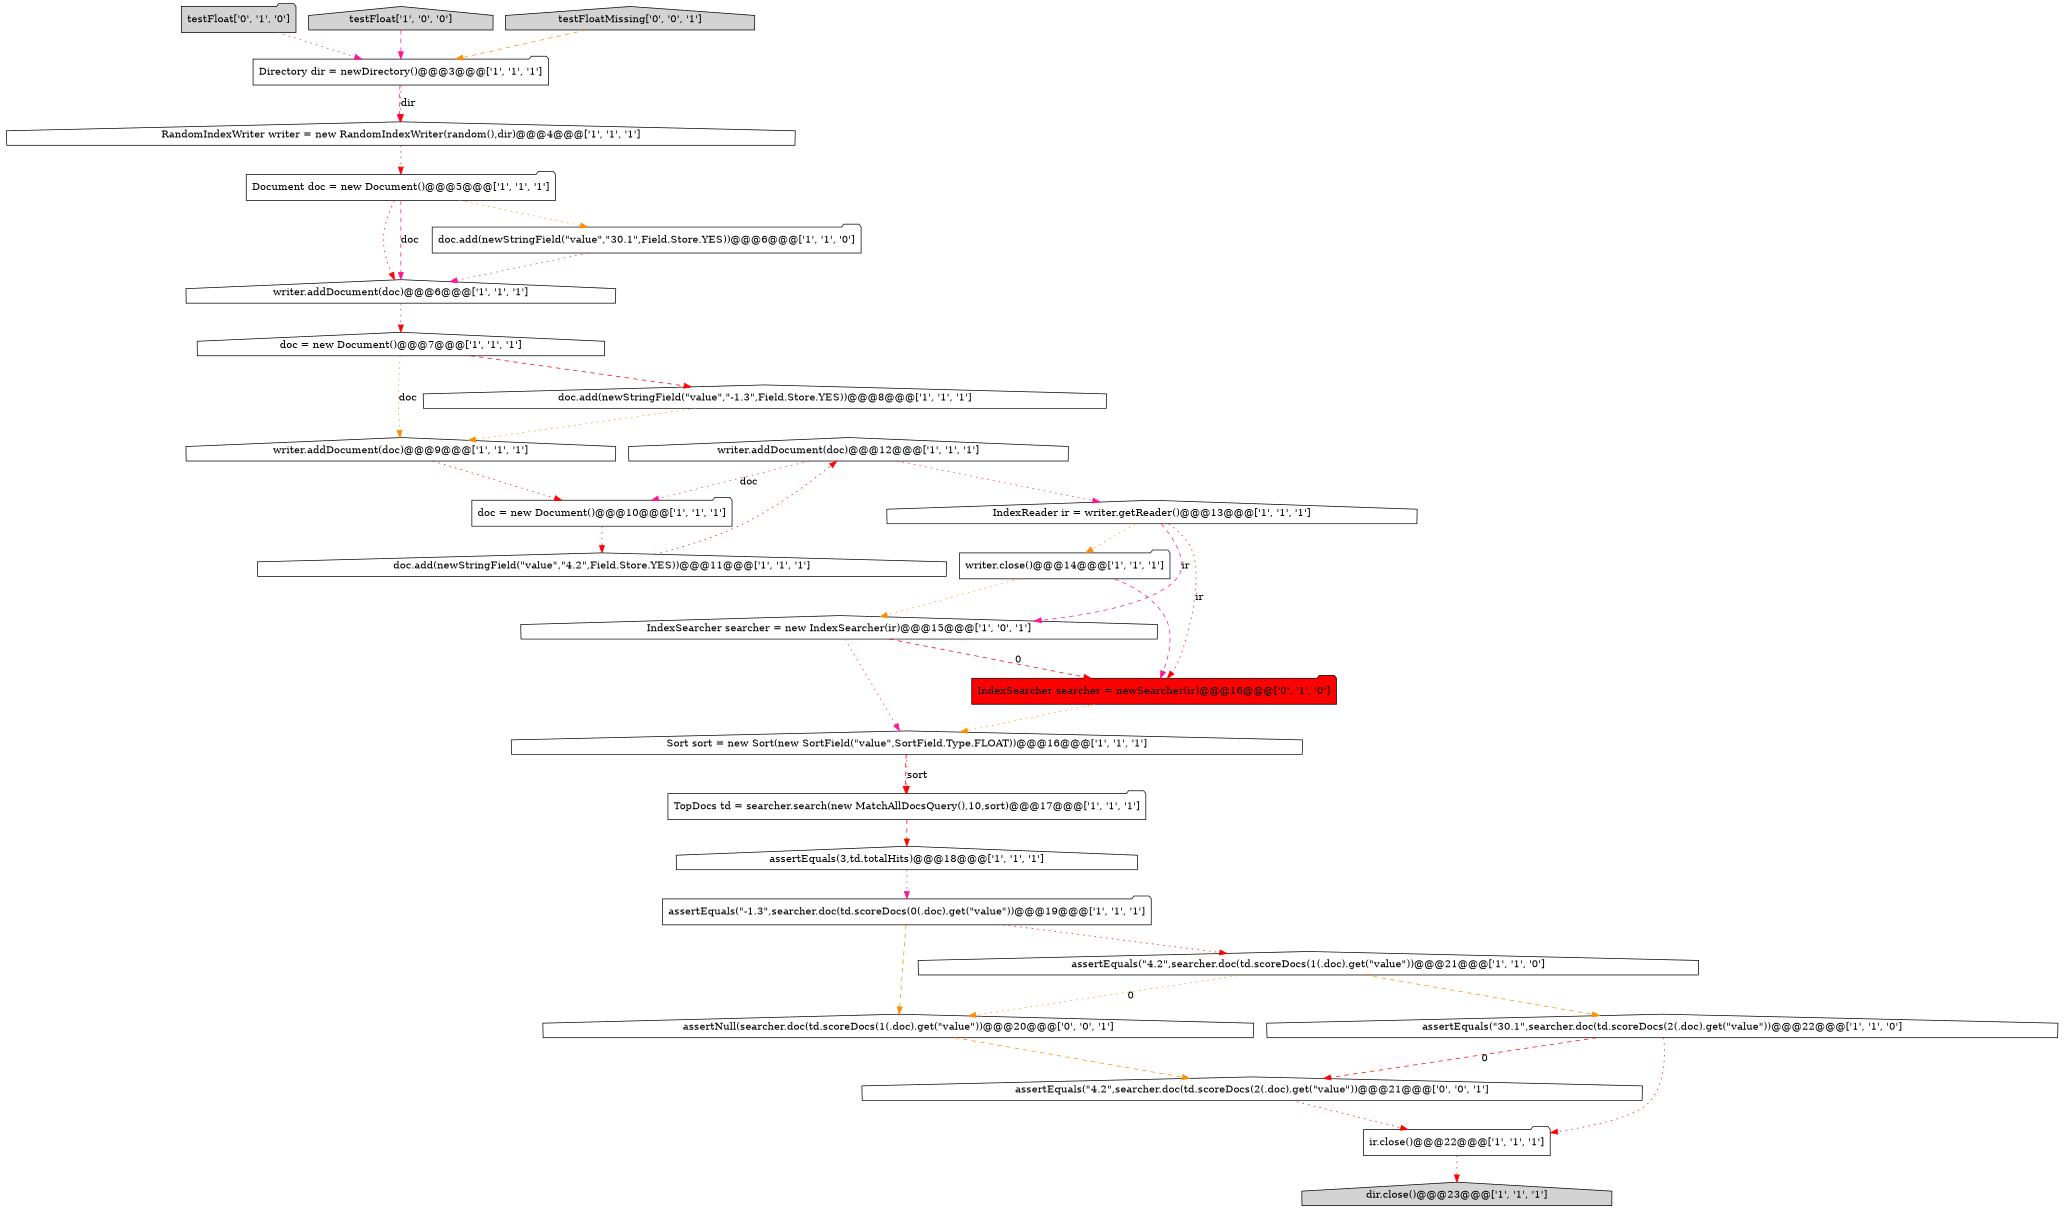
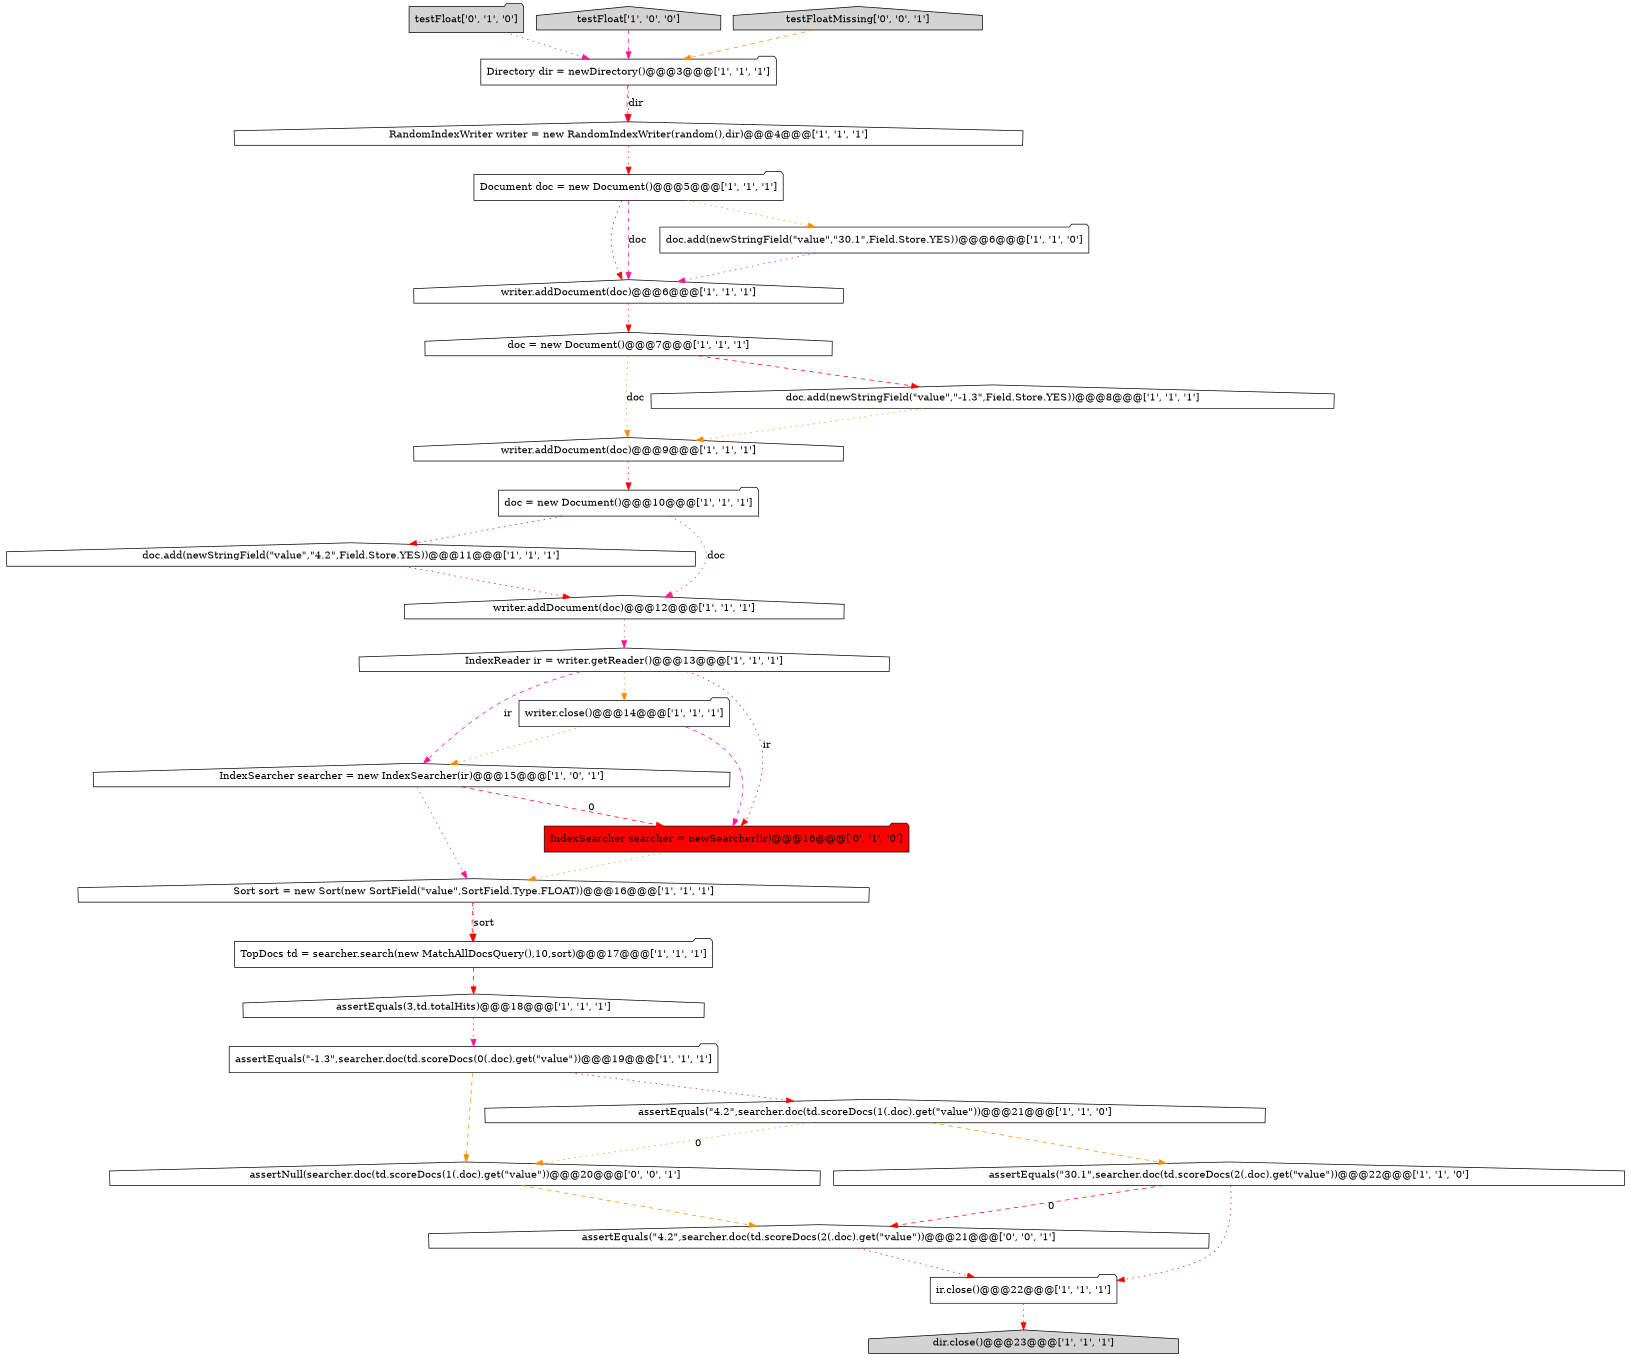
edge "writer.addDocument(doc)@@@12@@@['1', '1', '1']" -> "doc = new Document()@@@10@@@['1', '1', '1']": reversed
